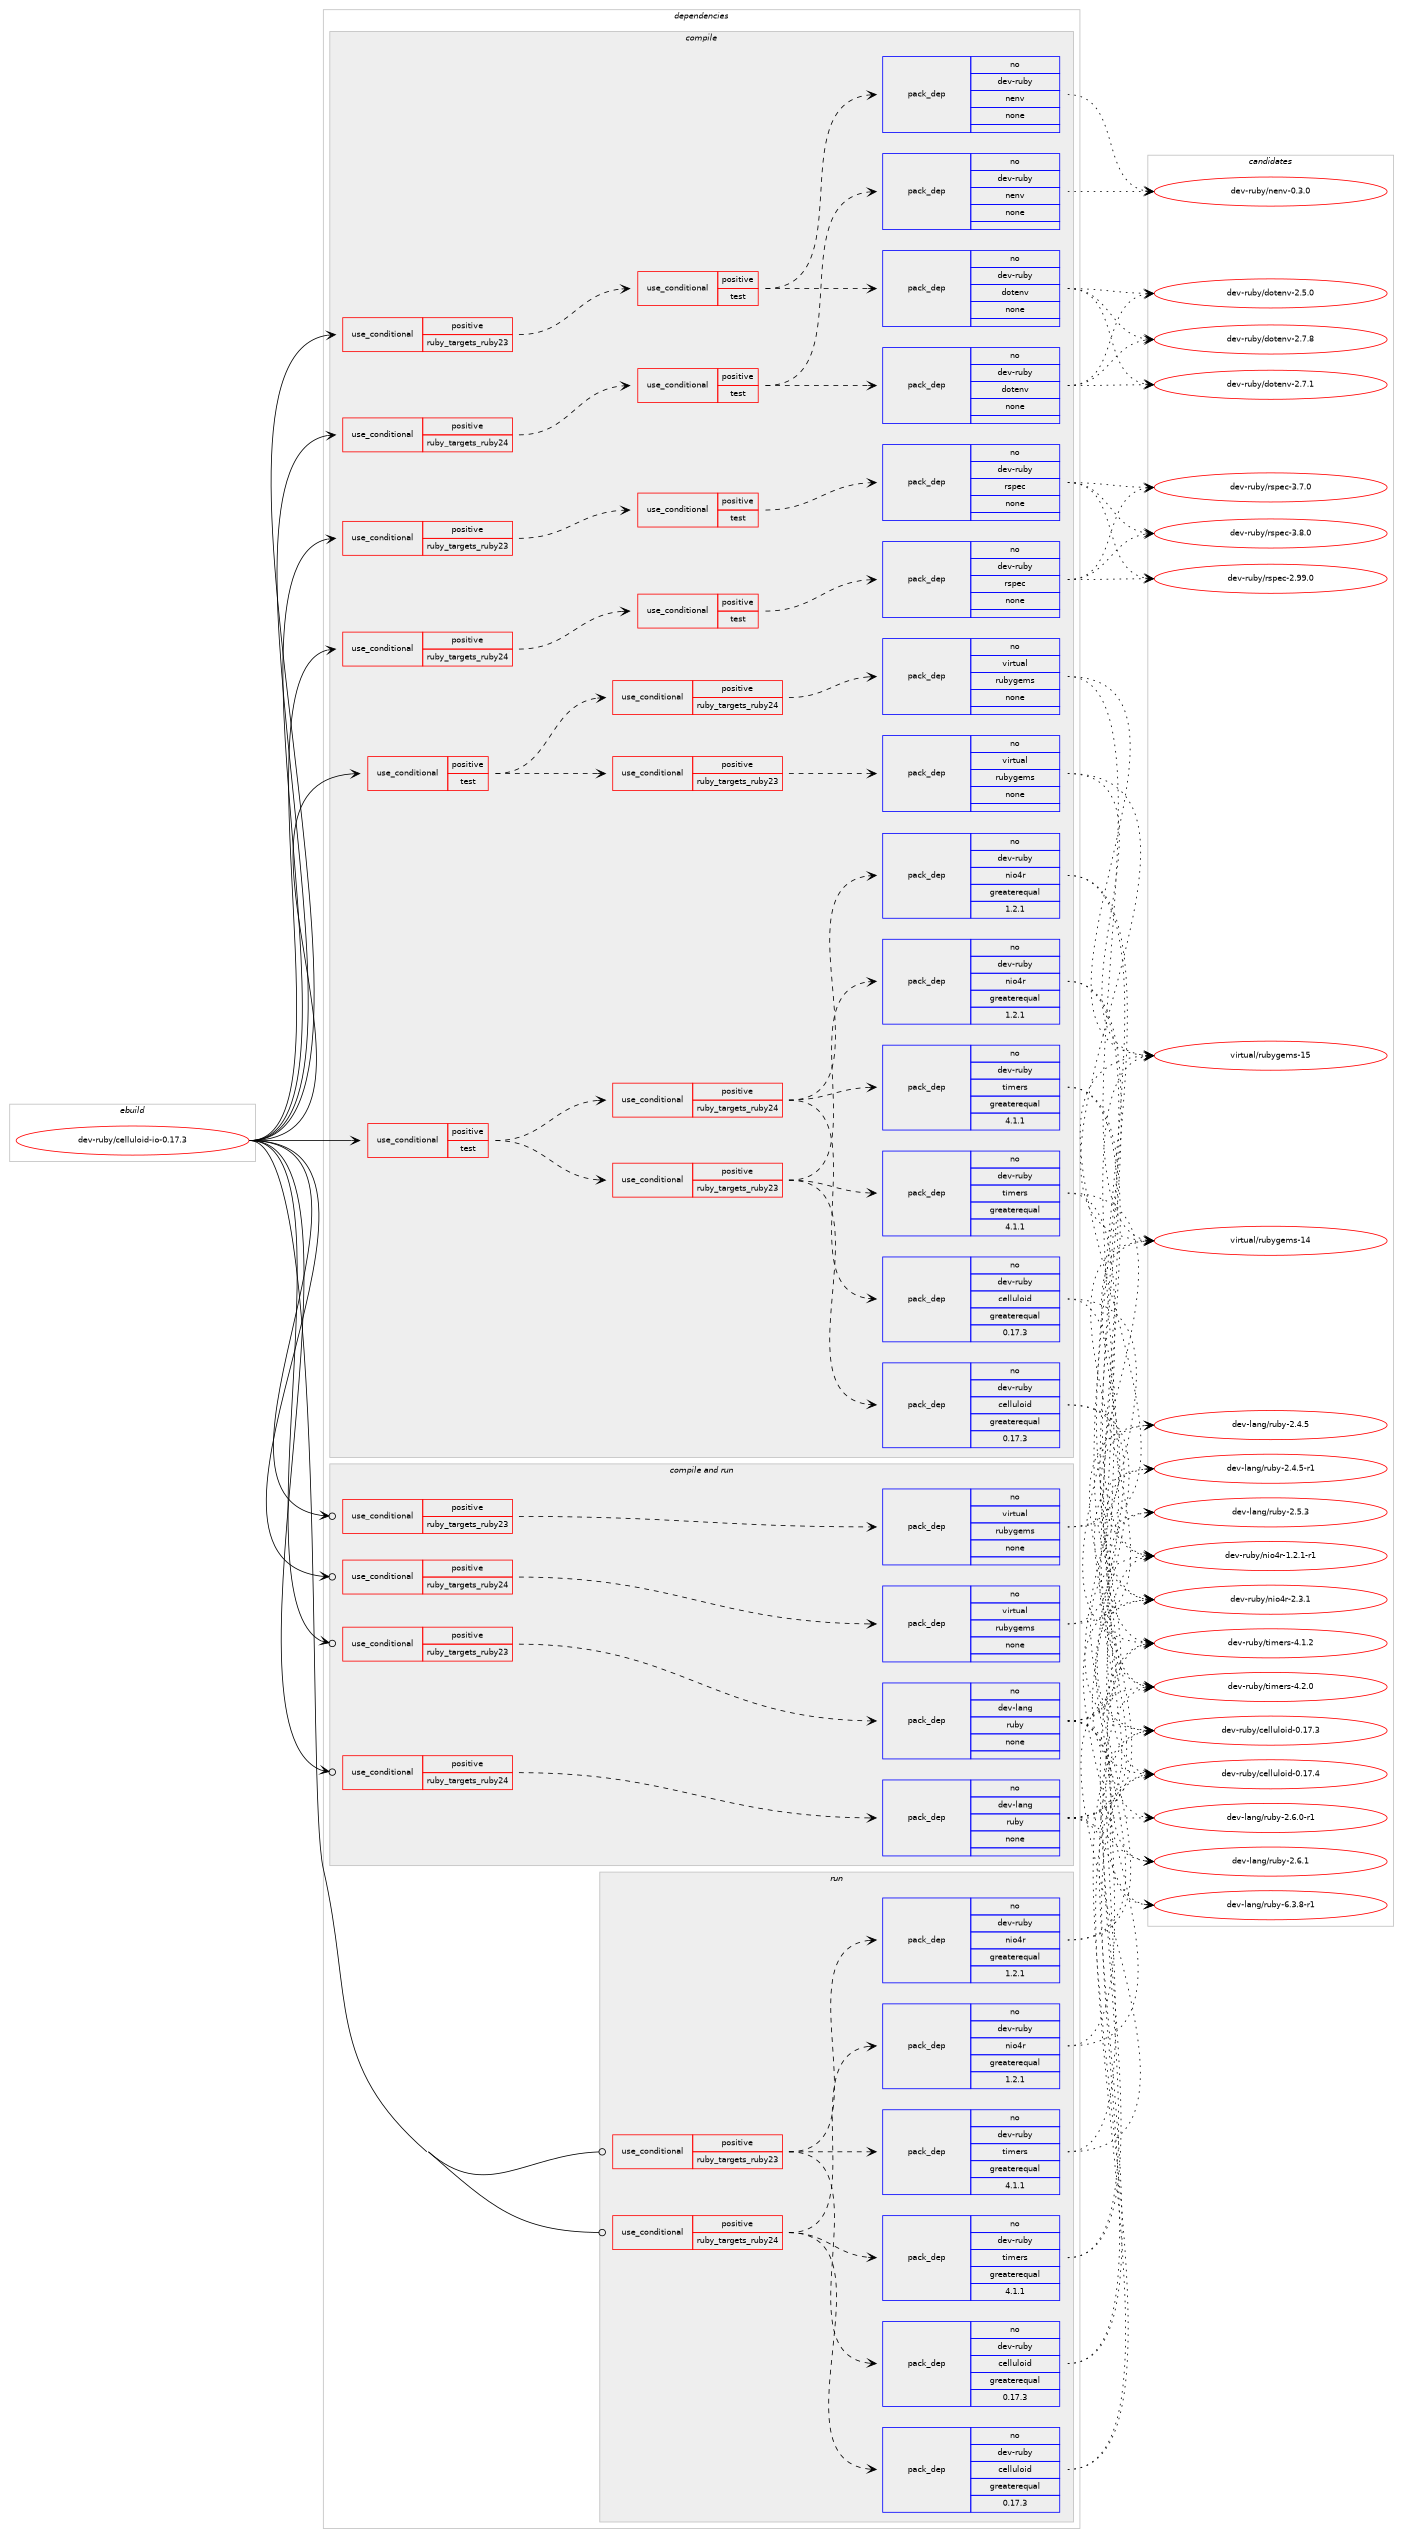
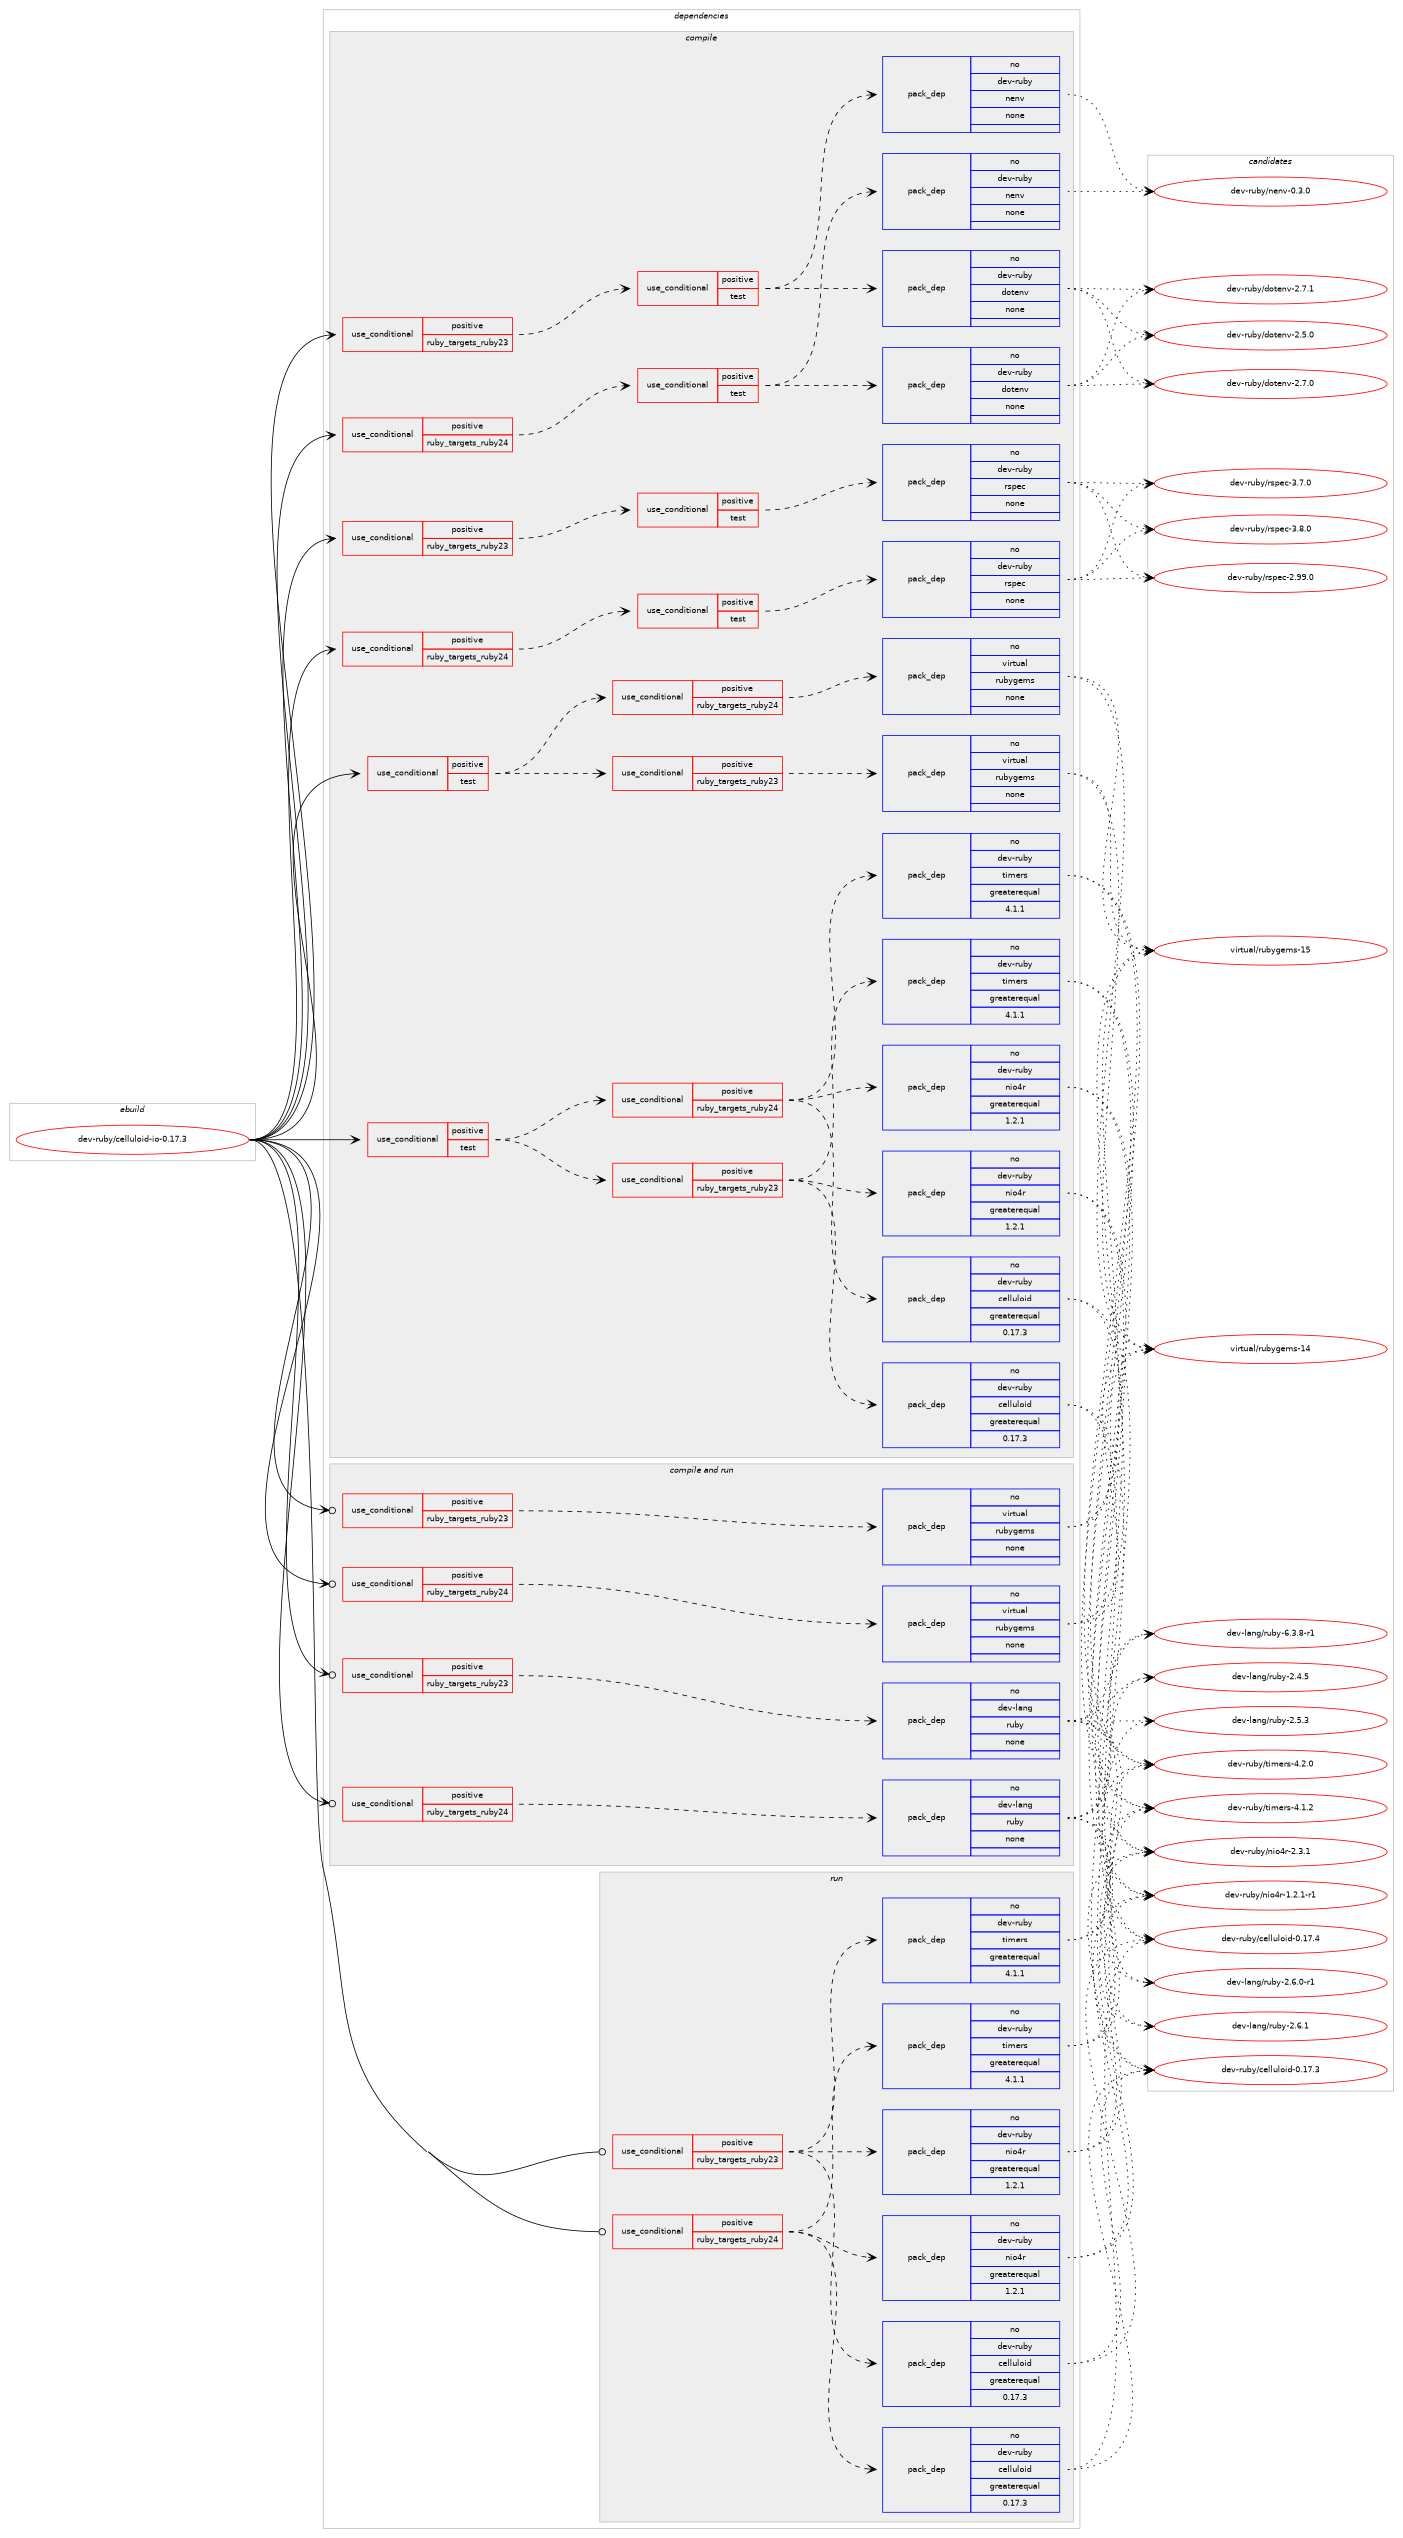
node "dev-ruby/dotenv-2.7.8": label "dev-ruby/dotenv-2.7.8" -> "dev-ruby/dotenv-2.7.0"
node "dev-lang/ruby-2.4.5-r1": removed
